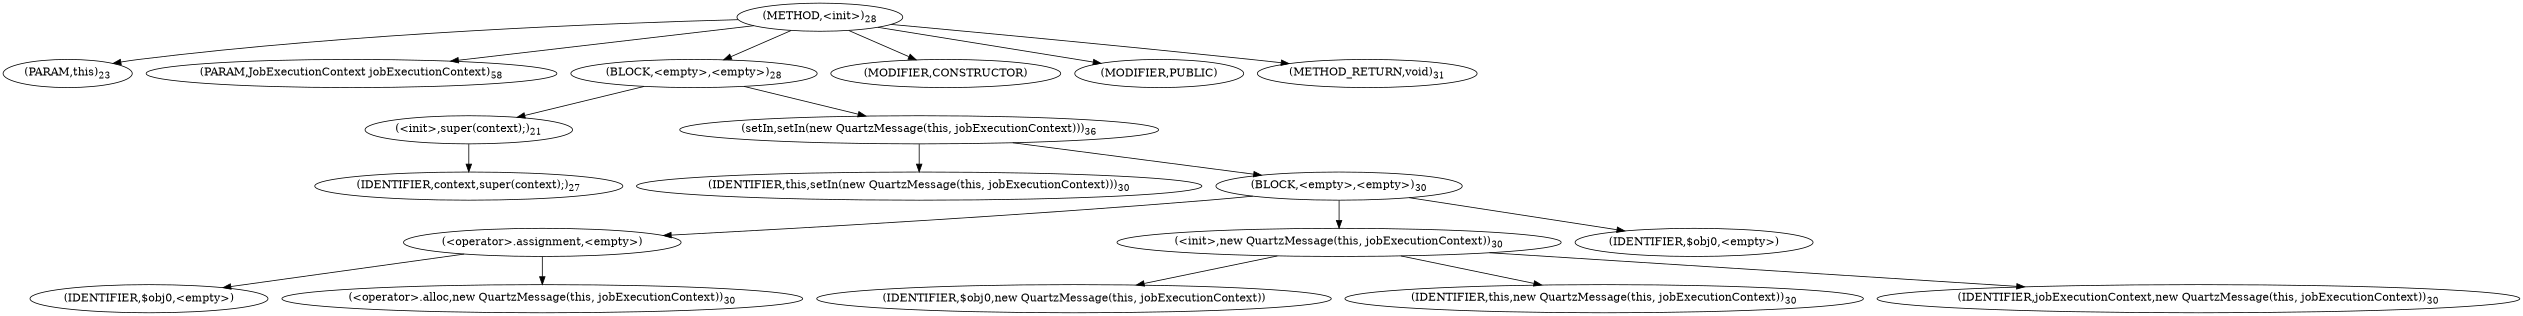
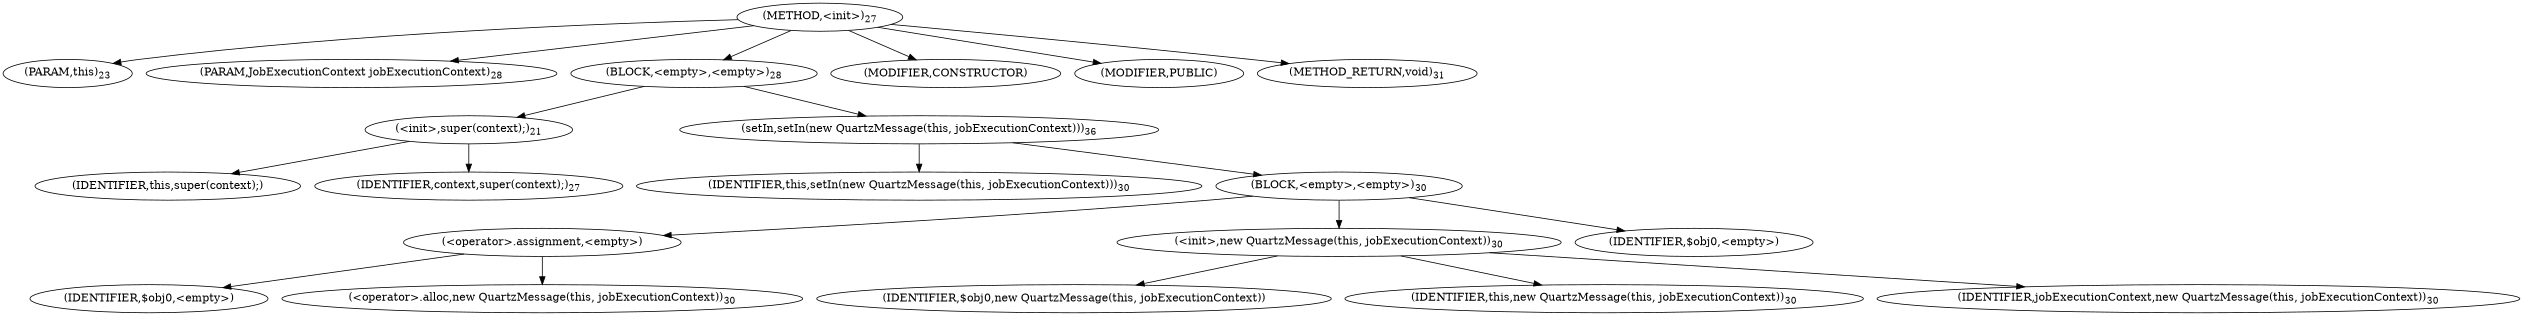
node "(METHOD,<init>)": text "28" -> "27"
node "(PARAM,JobExecutionContext jobExecutionContext)": text "58" -> "28"
node "(IDENTIFIER,this,super(context);)": added
